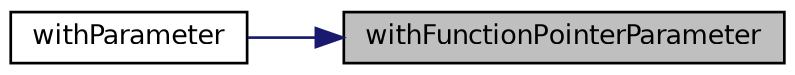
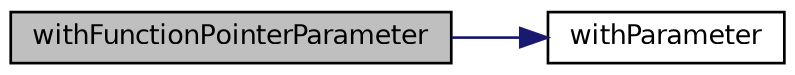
edge "withParameter" -> "withFunctionPointerParameter": reversed
